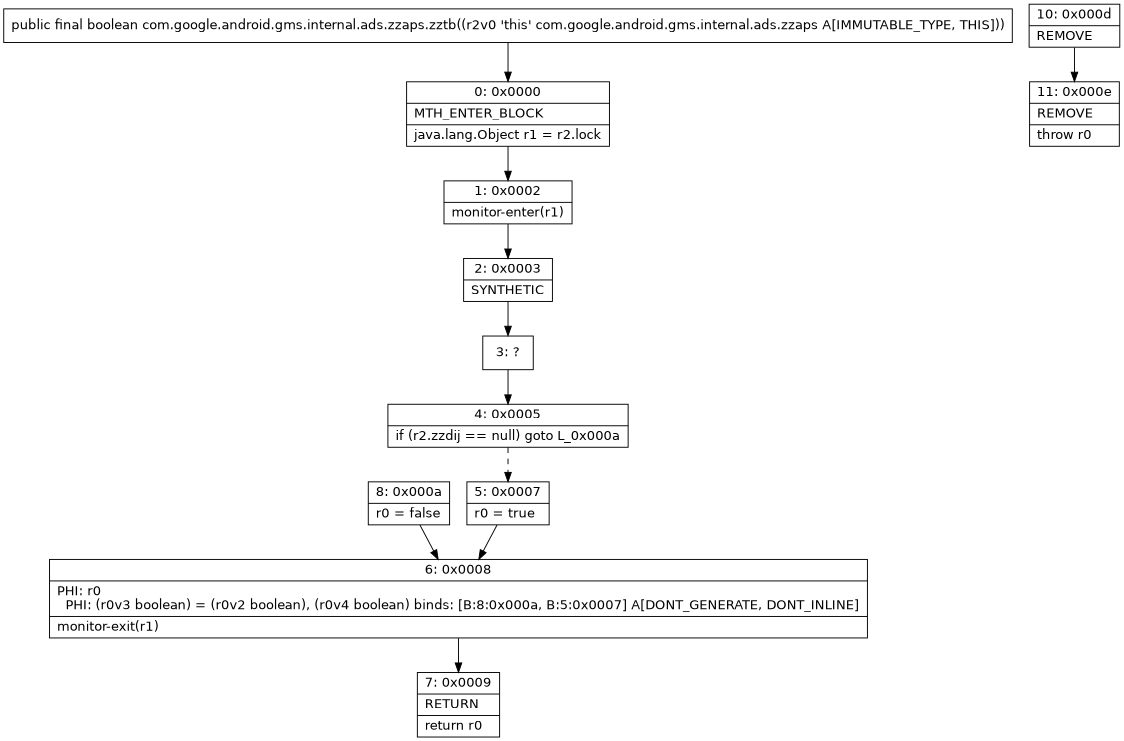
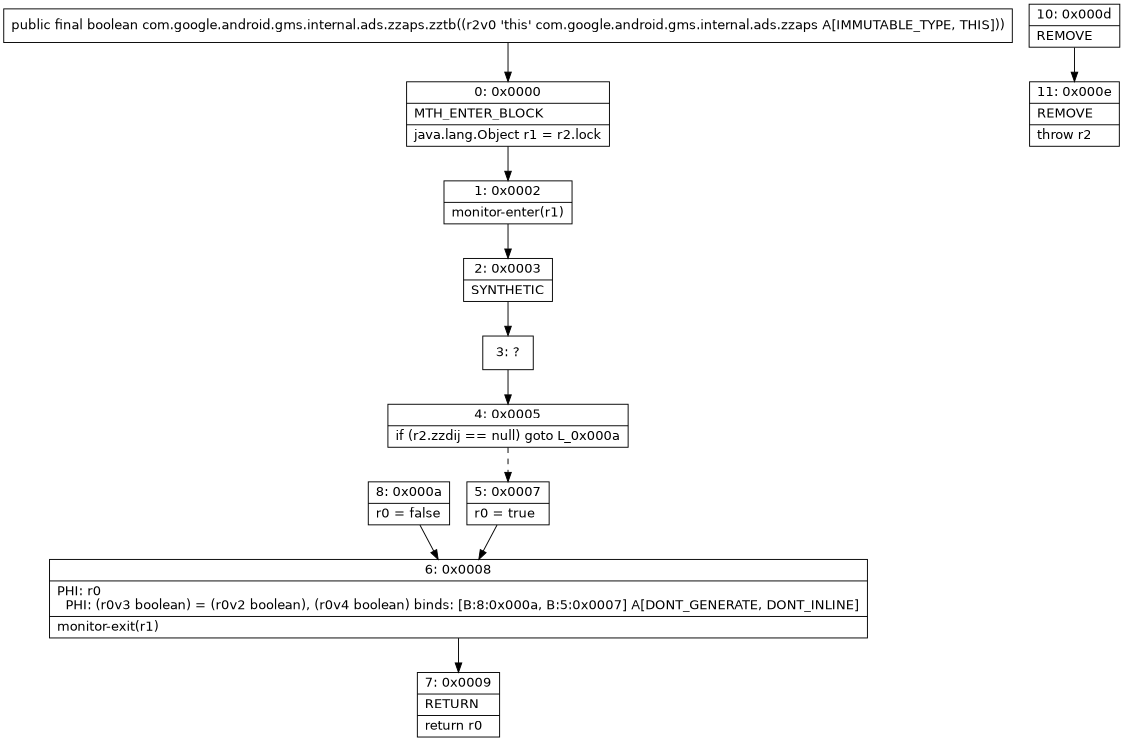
node "11: 0x000e": text "throw r0" -> "throw r2"
